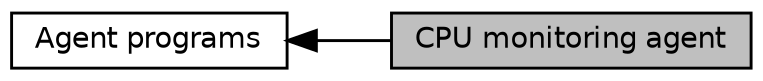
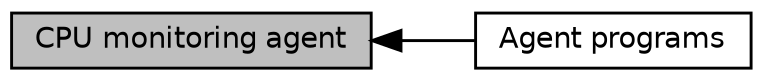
edge "CPU monitoring agent" -> "Agent programs": reversed
